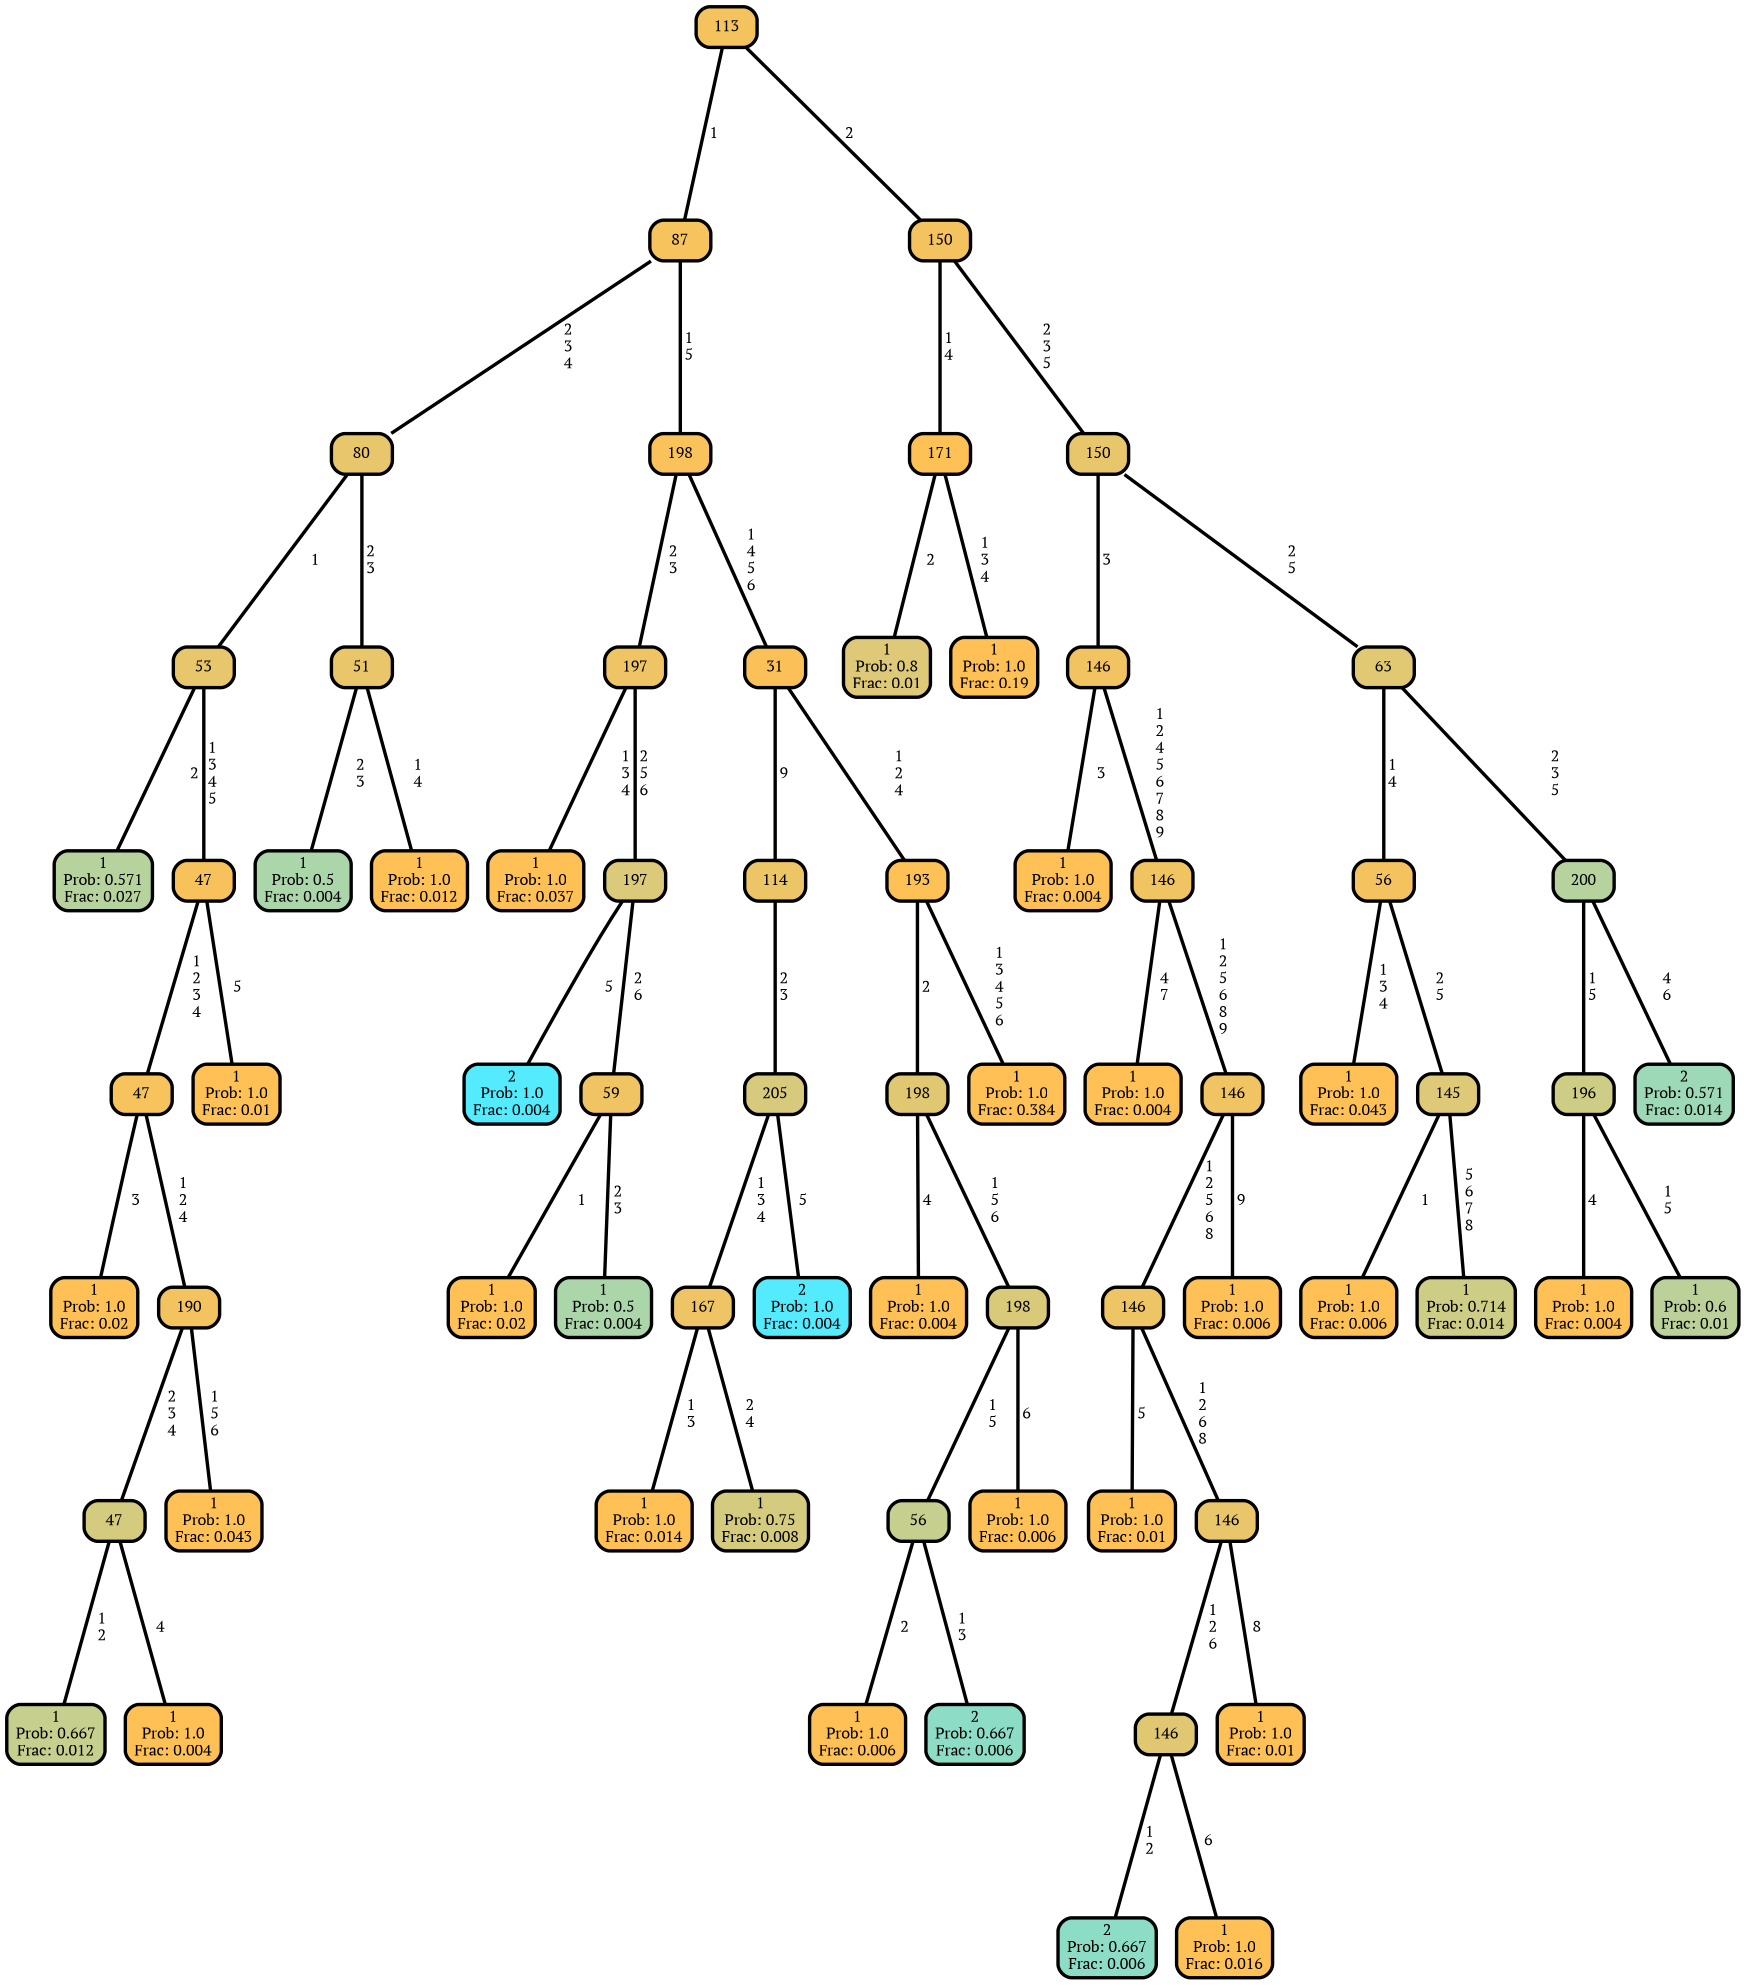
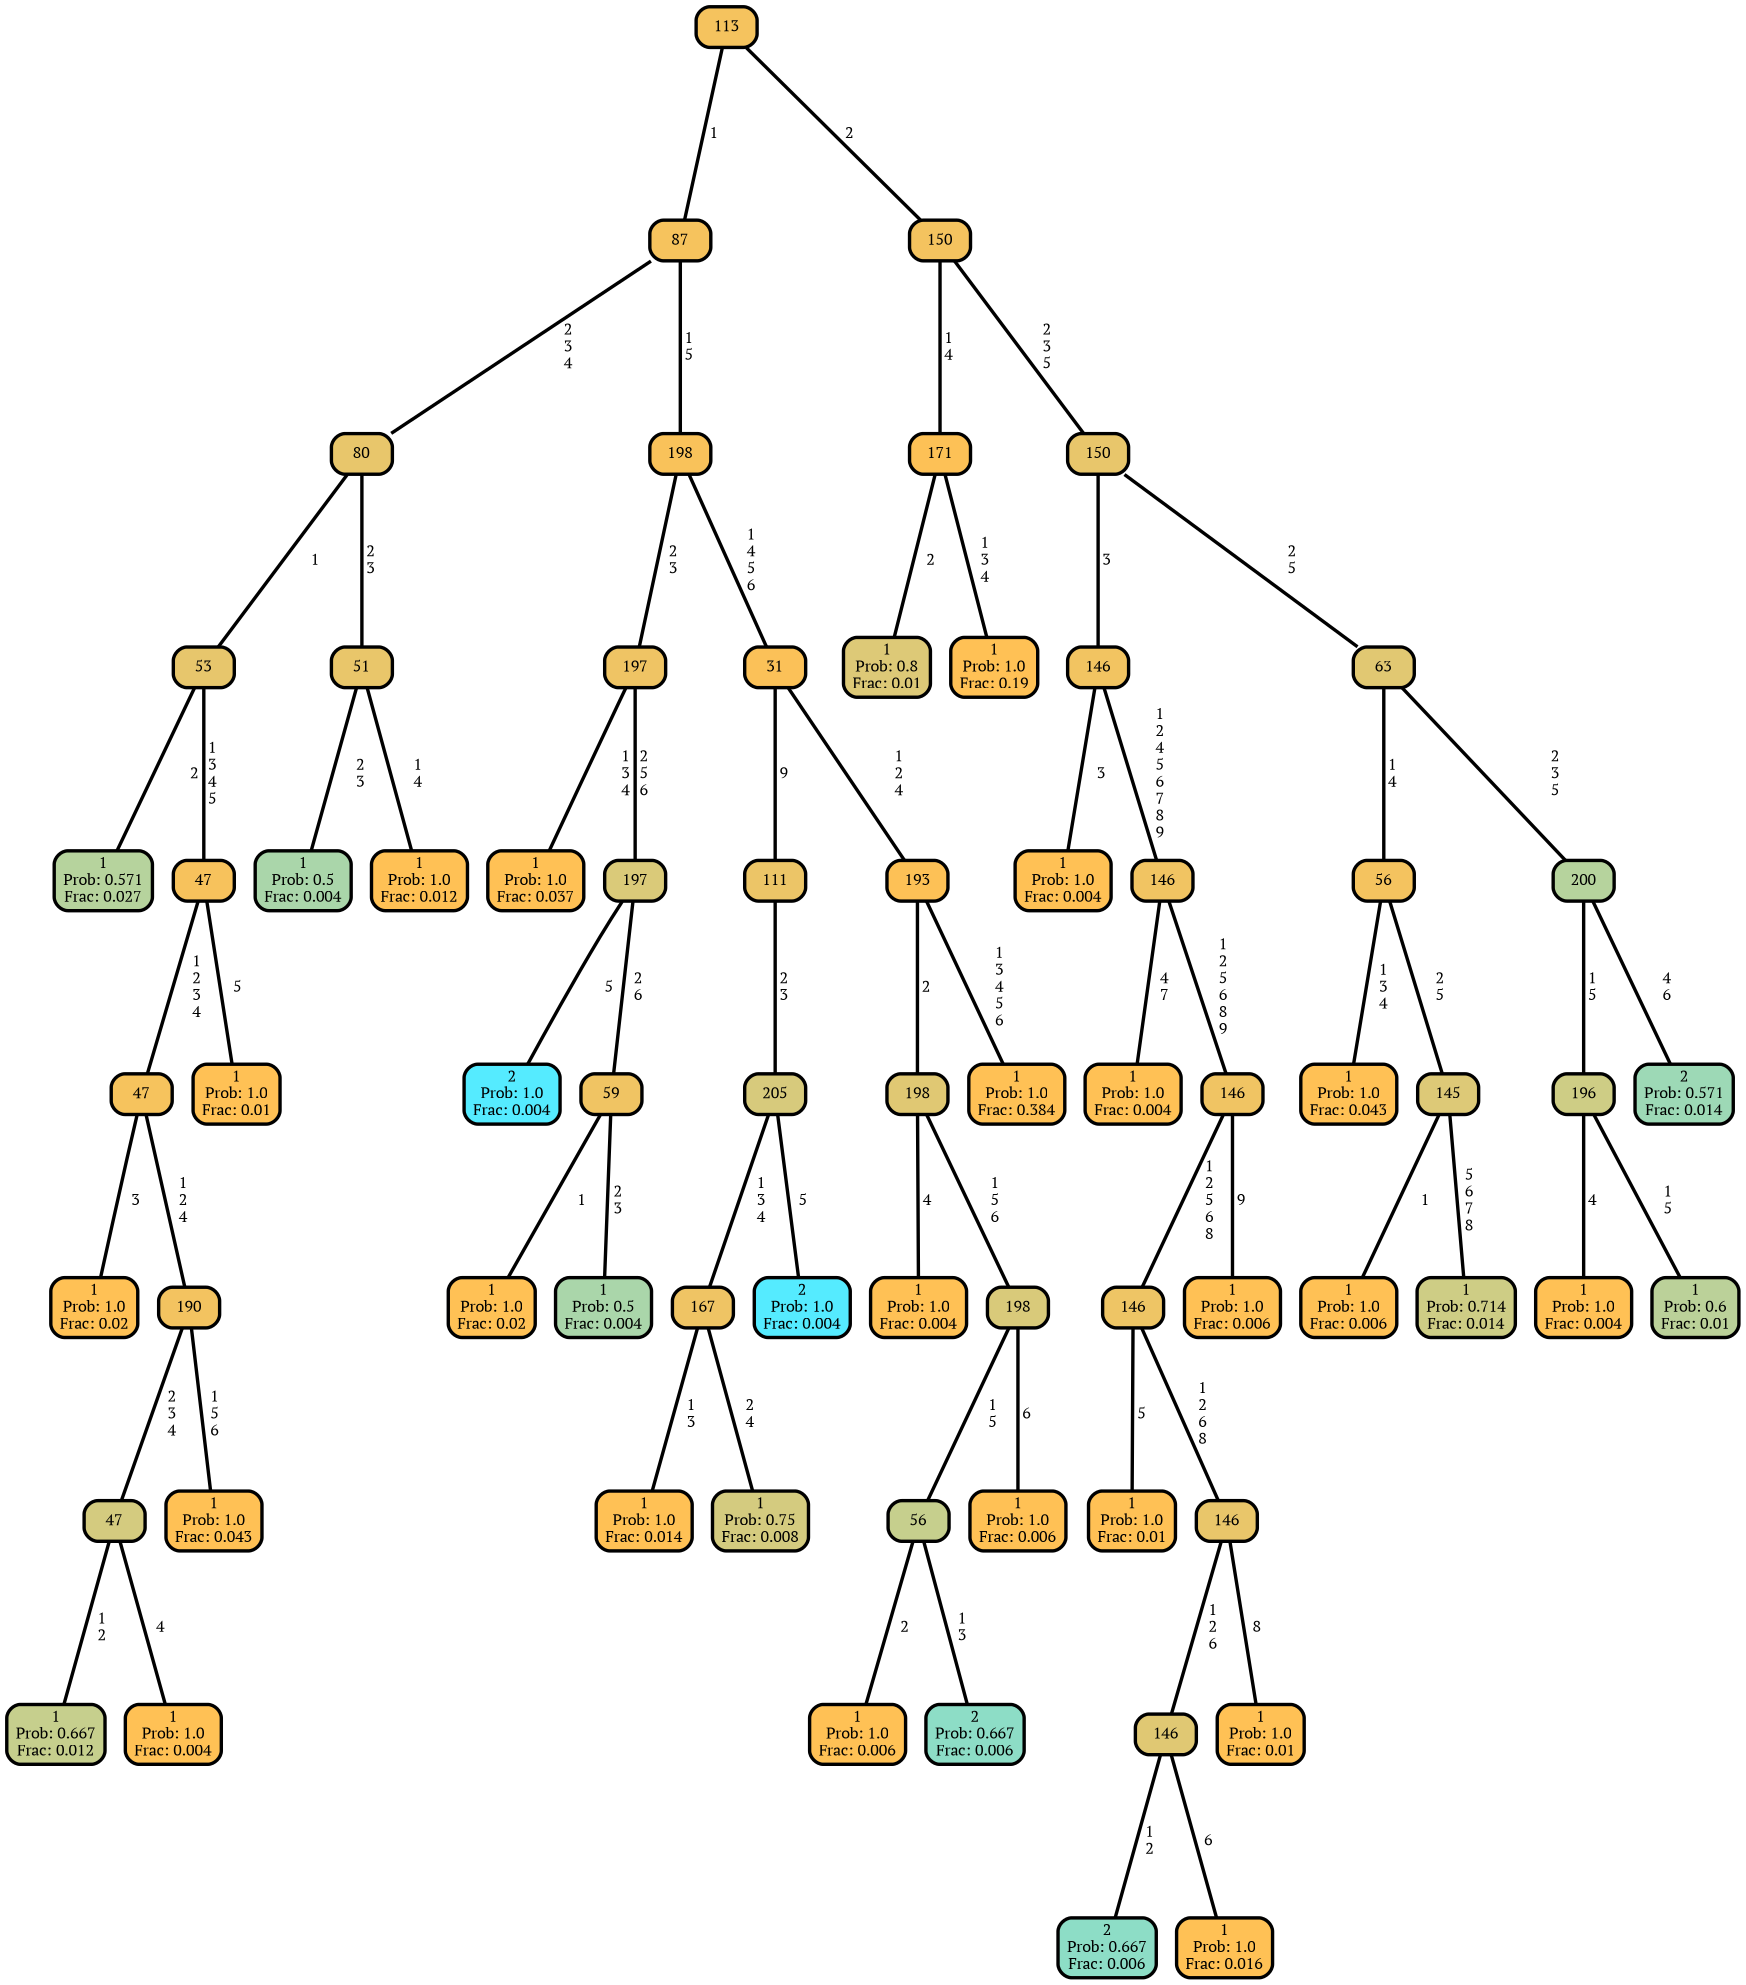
node "114": label "114" -> "111"
